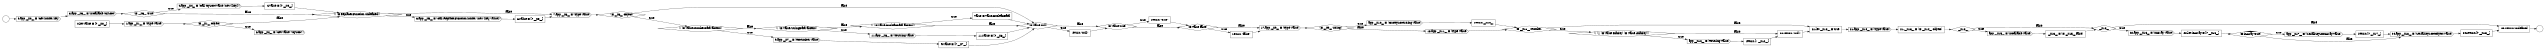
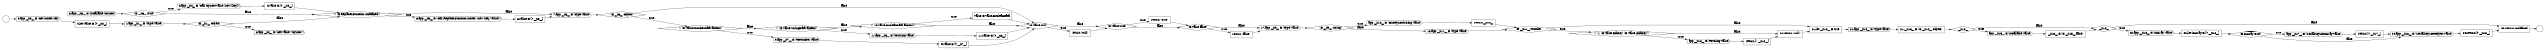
edge "0:app __x0__ = (Get holder key)" -> "3:app __x3__ = (IsCallable toJSON)": now "0:app __x0__ = (Get holder key)" -> "0:let value = [? __x0__]"
